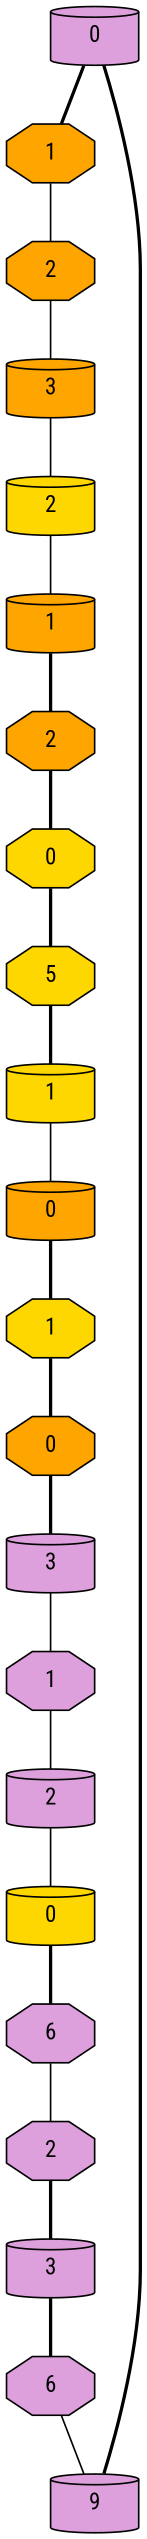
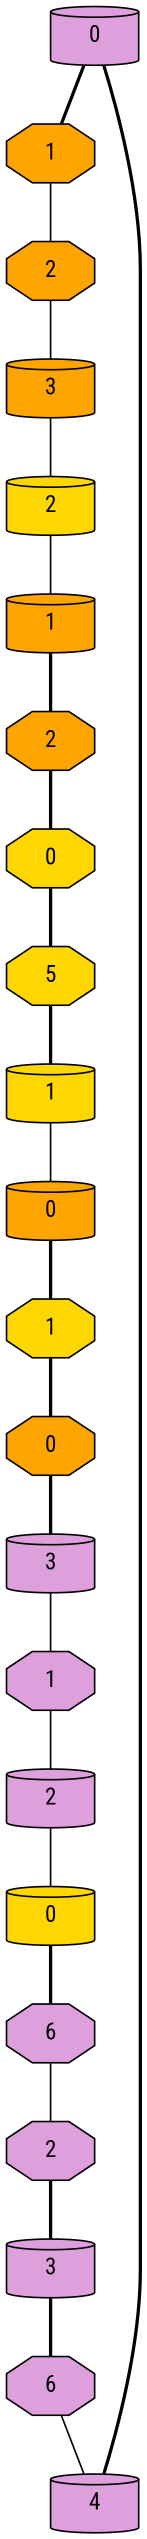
node "9": label "9" -> "4"
